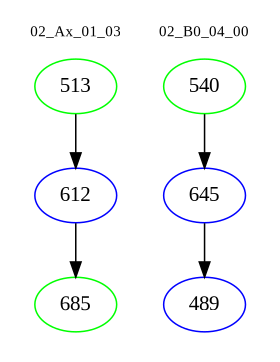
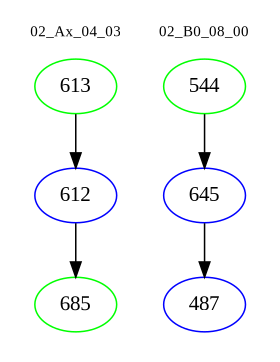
cluster "02_Ax_01_03": label "02_Ax_01_03" -> "02_Ax_04_03"
cluster "02_B0_04_00": label "02_B0_04_00" -> "02_B0_08_00"
node "513": label "513" -> "613"
node "540": label "540" -> "544"
node "489": label "489" -> "487"
